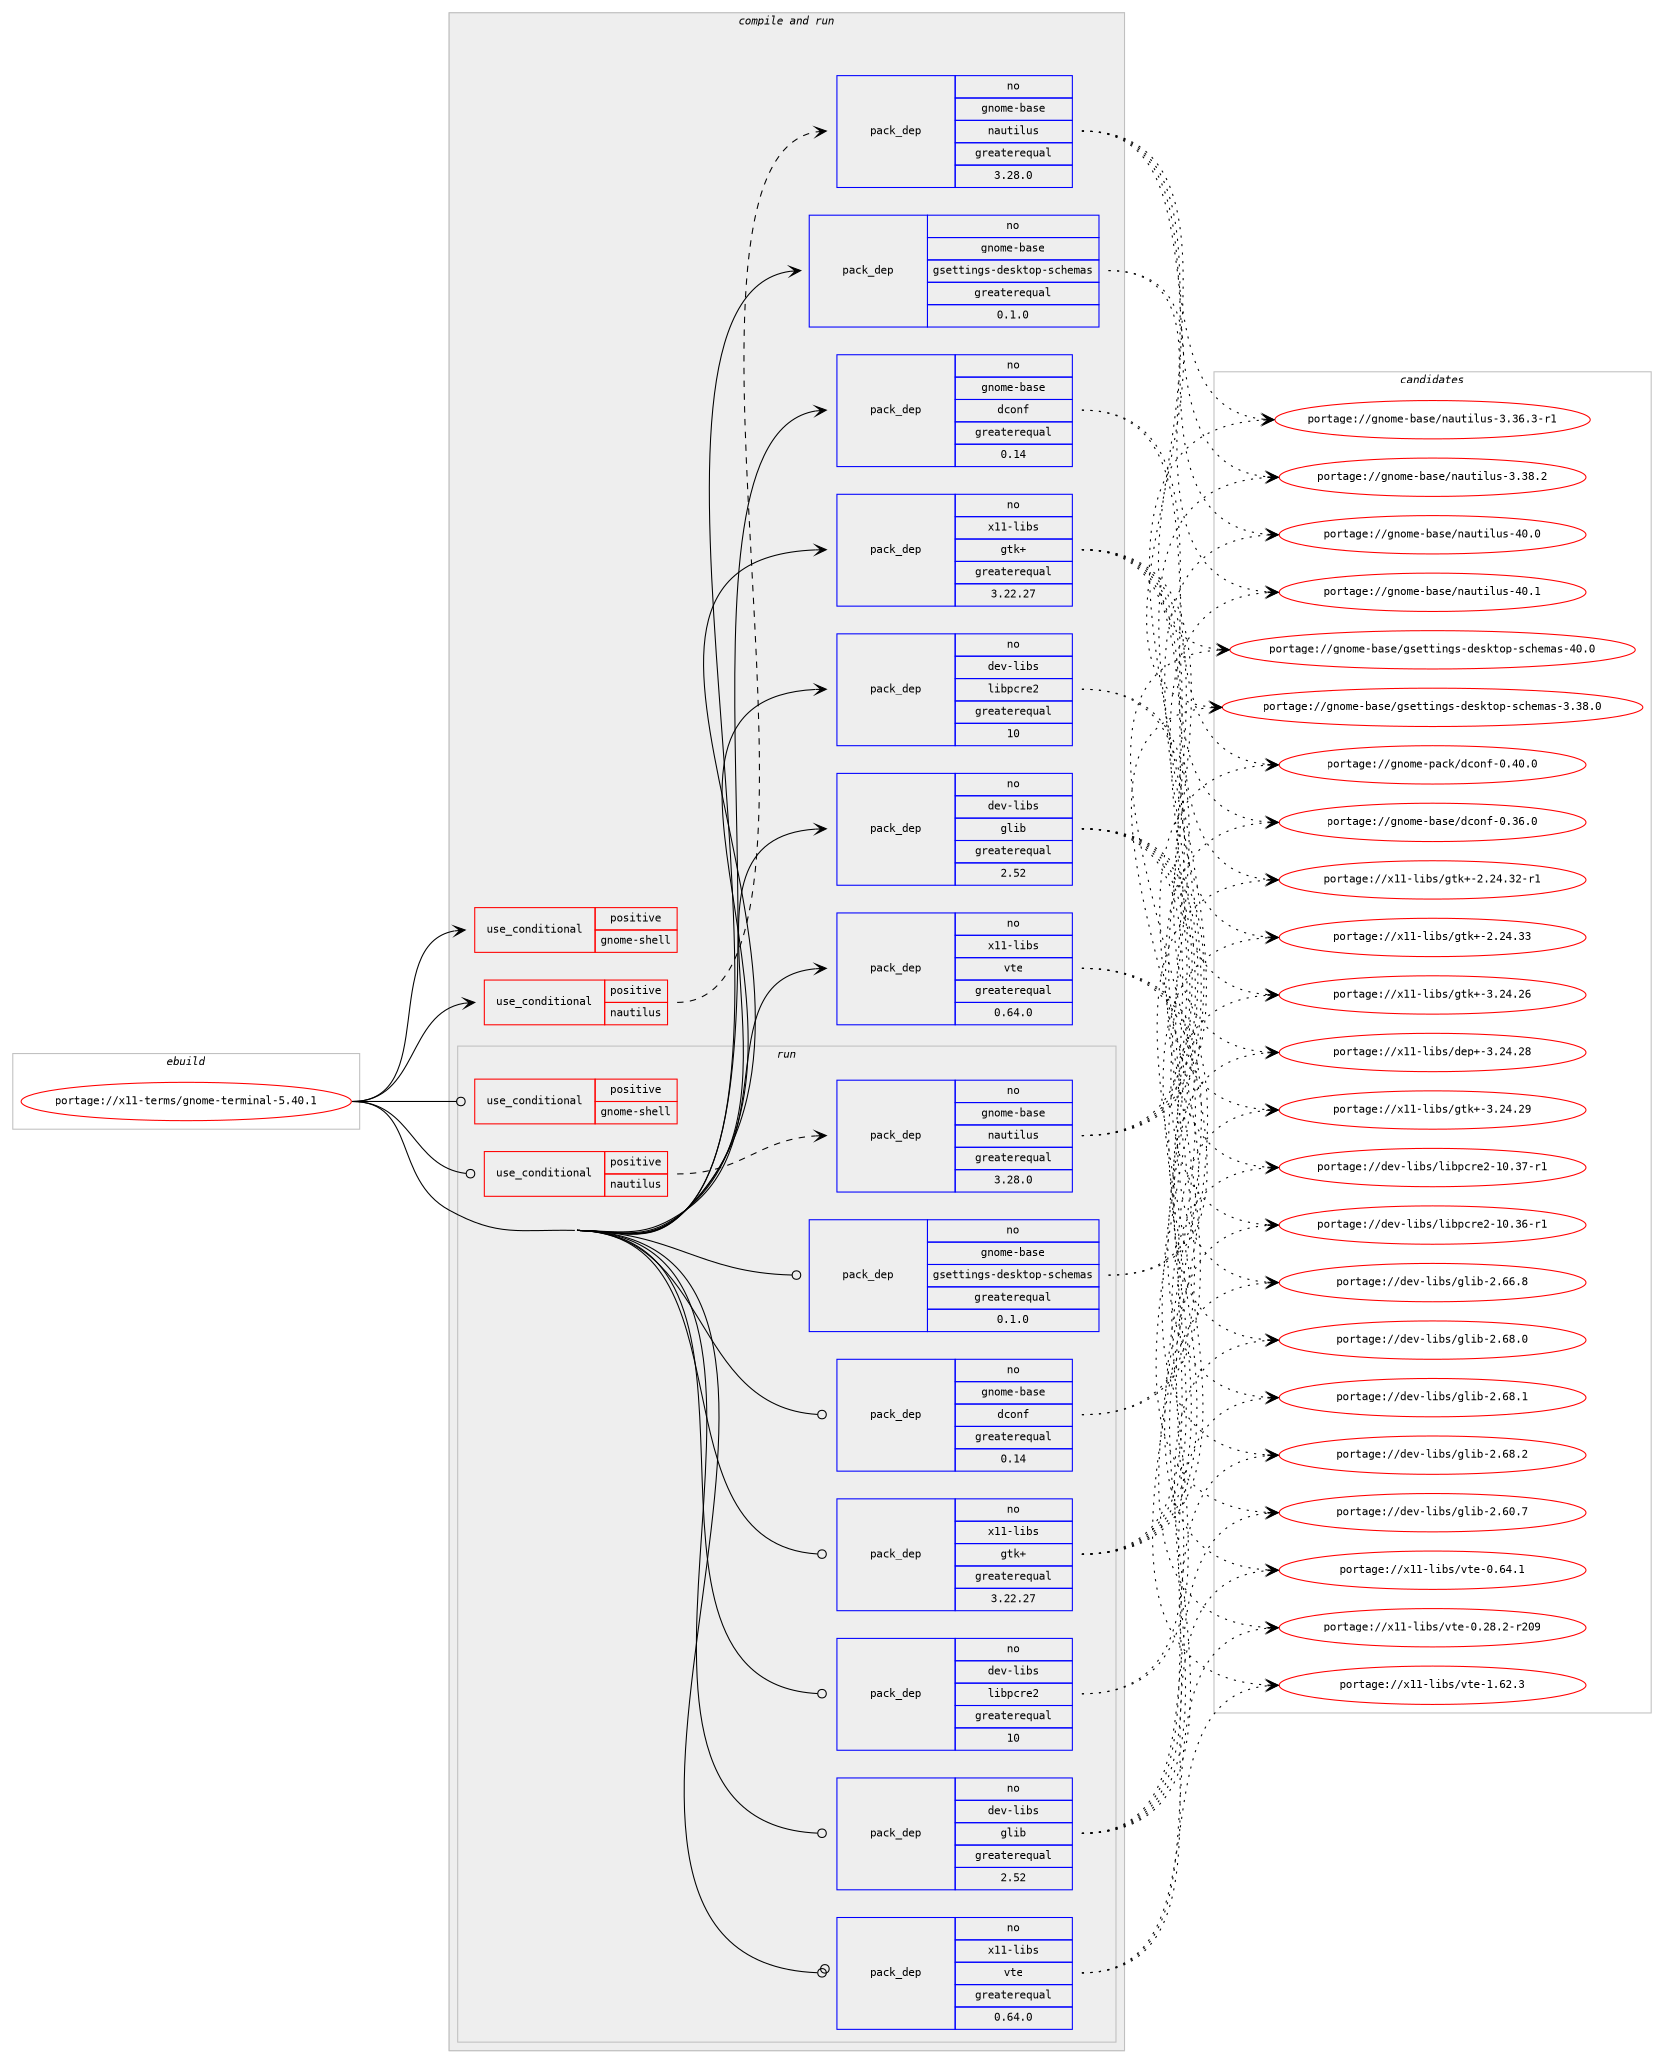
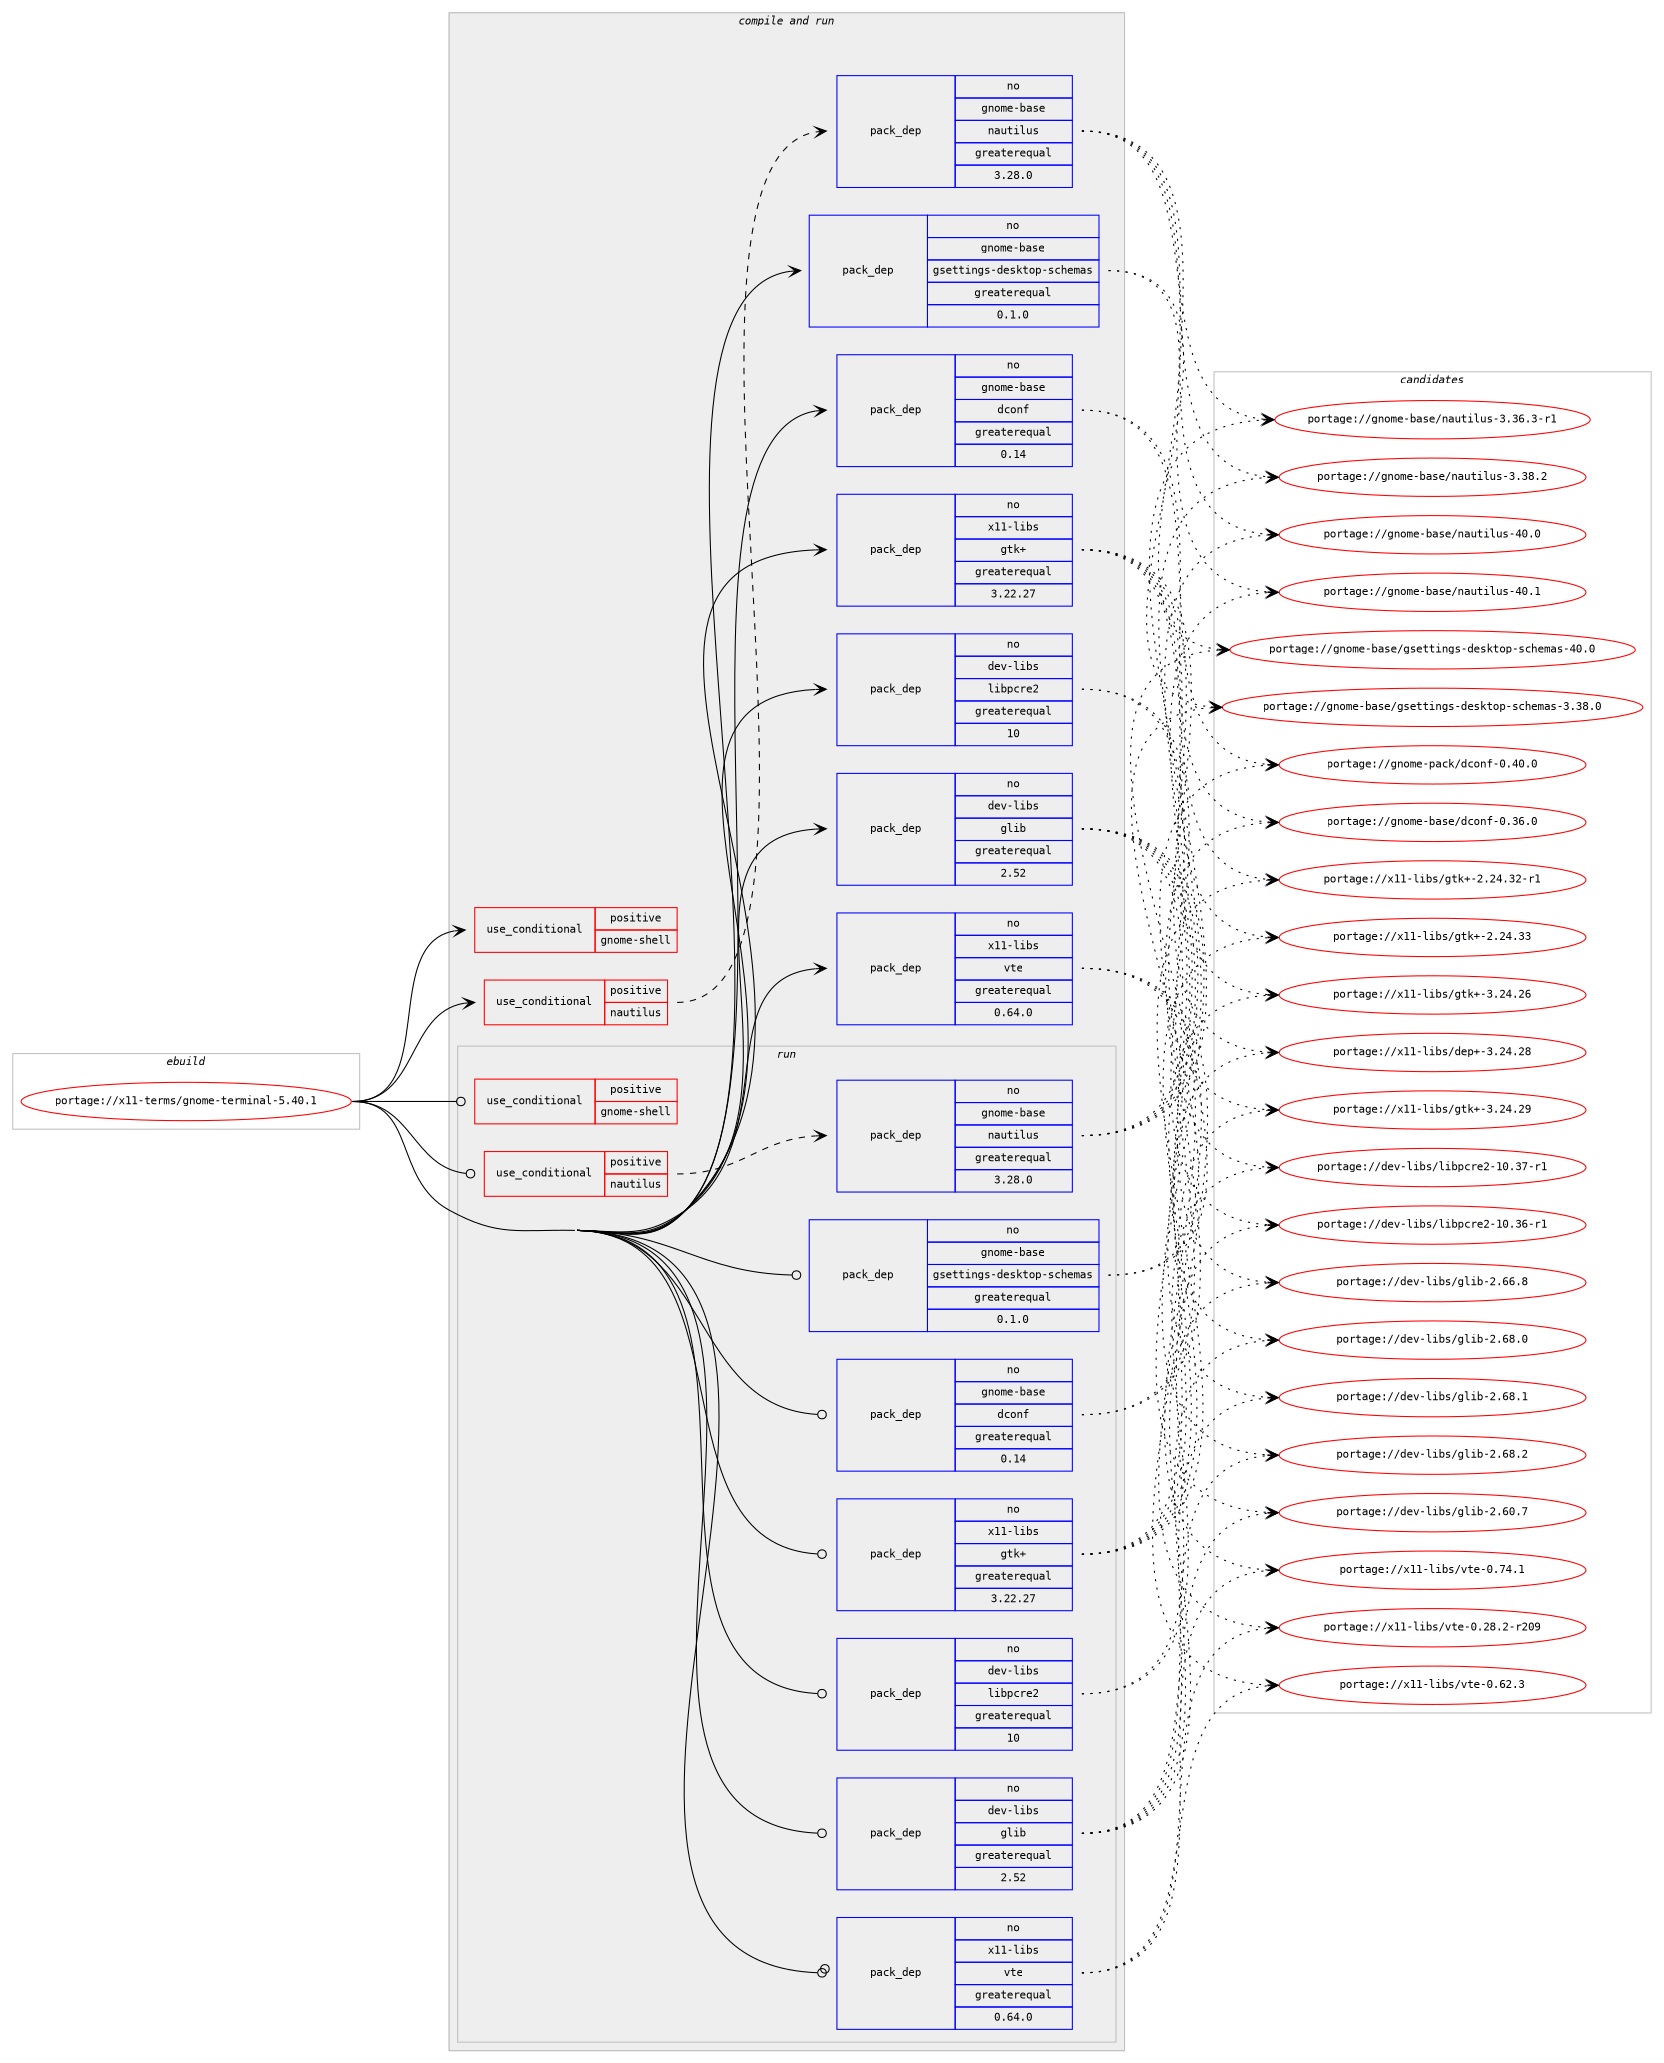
node "portage://x11-libs/vte-0.64.1": label "portage://x11-libs/vte-0.64.1" -> "portage://x11-libs/vte-0.74.1"
node "portage://x11-libs/vte-1.62.3": label "portage://x11-libs/vte-1.62.3" -> "portage://x11-libs/vte-0.62.3"
